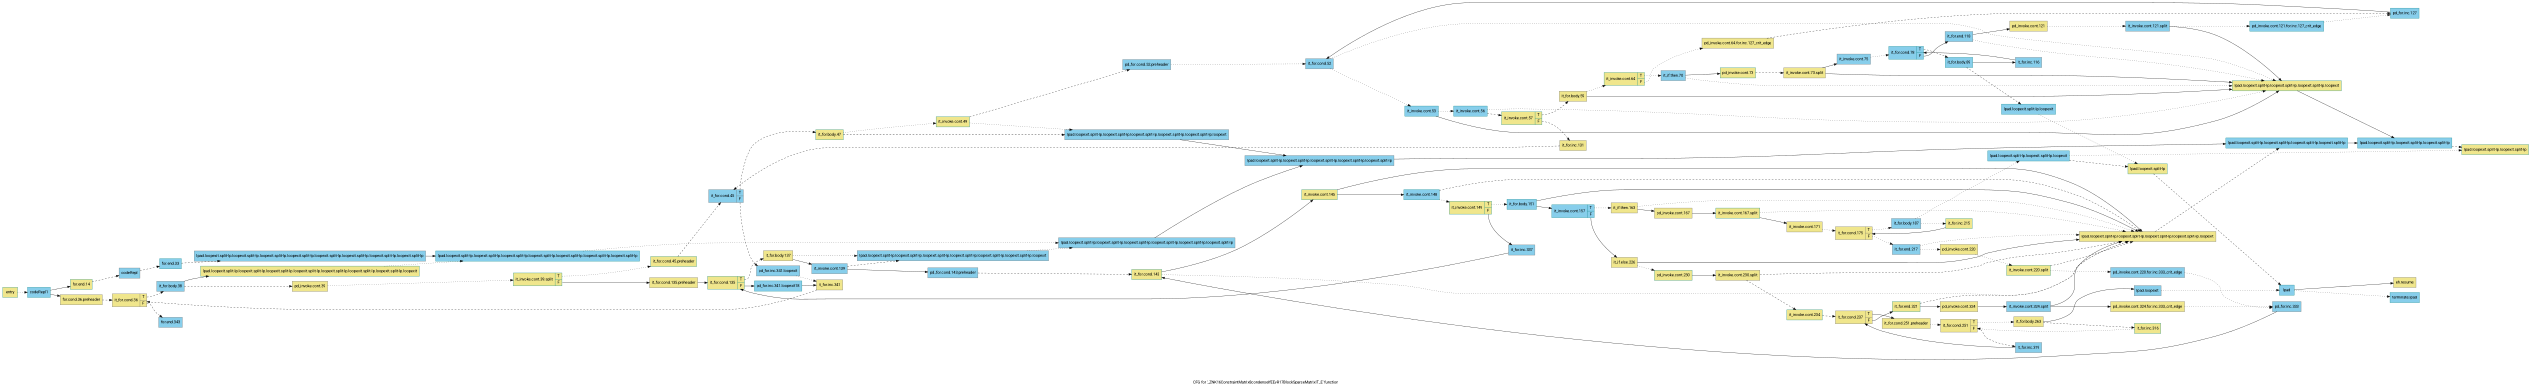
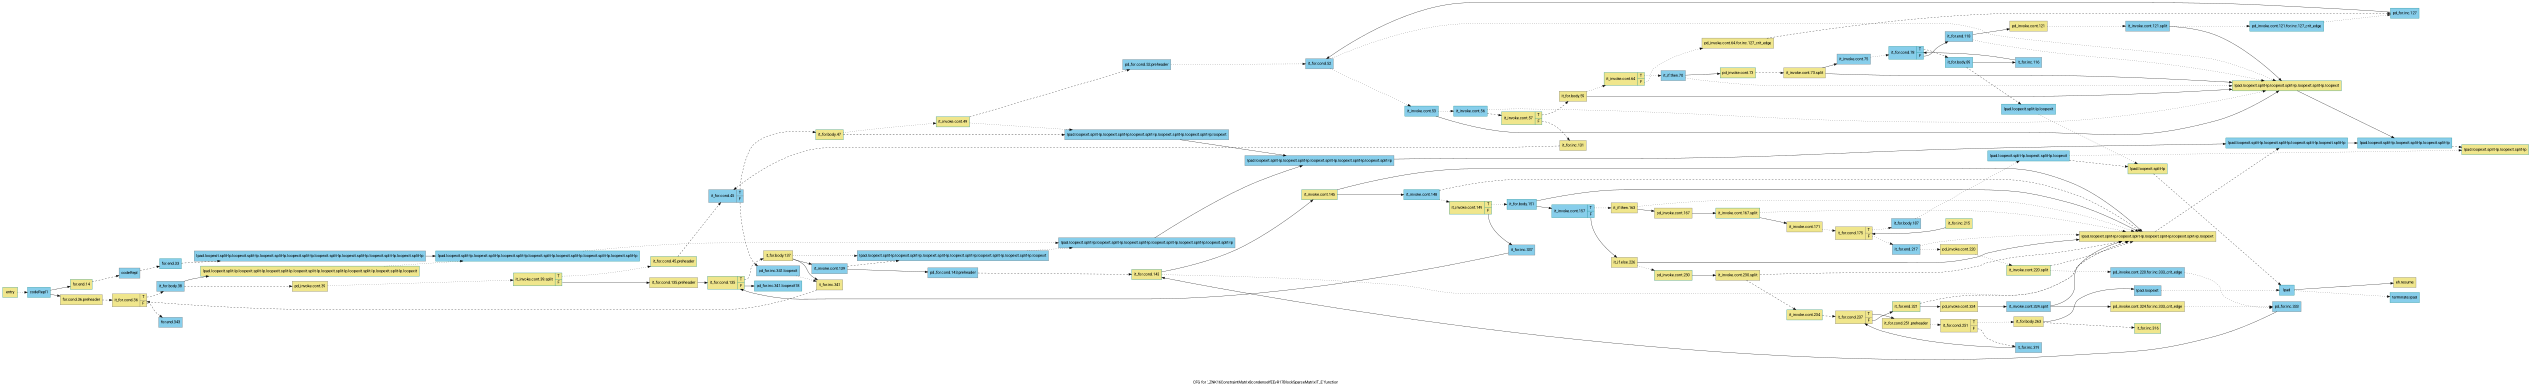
edge "it_for.body.187" -> "it_for.inc.215": removed
edge "pd_for.inc.341.loopexit18" -> "it_for.inc.341": now "it_for.body.137" -> "it_for.inc.341"
edge "it_for.inc.316" -> "it_for.cond.251": removed
